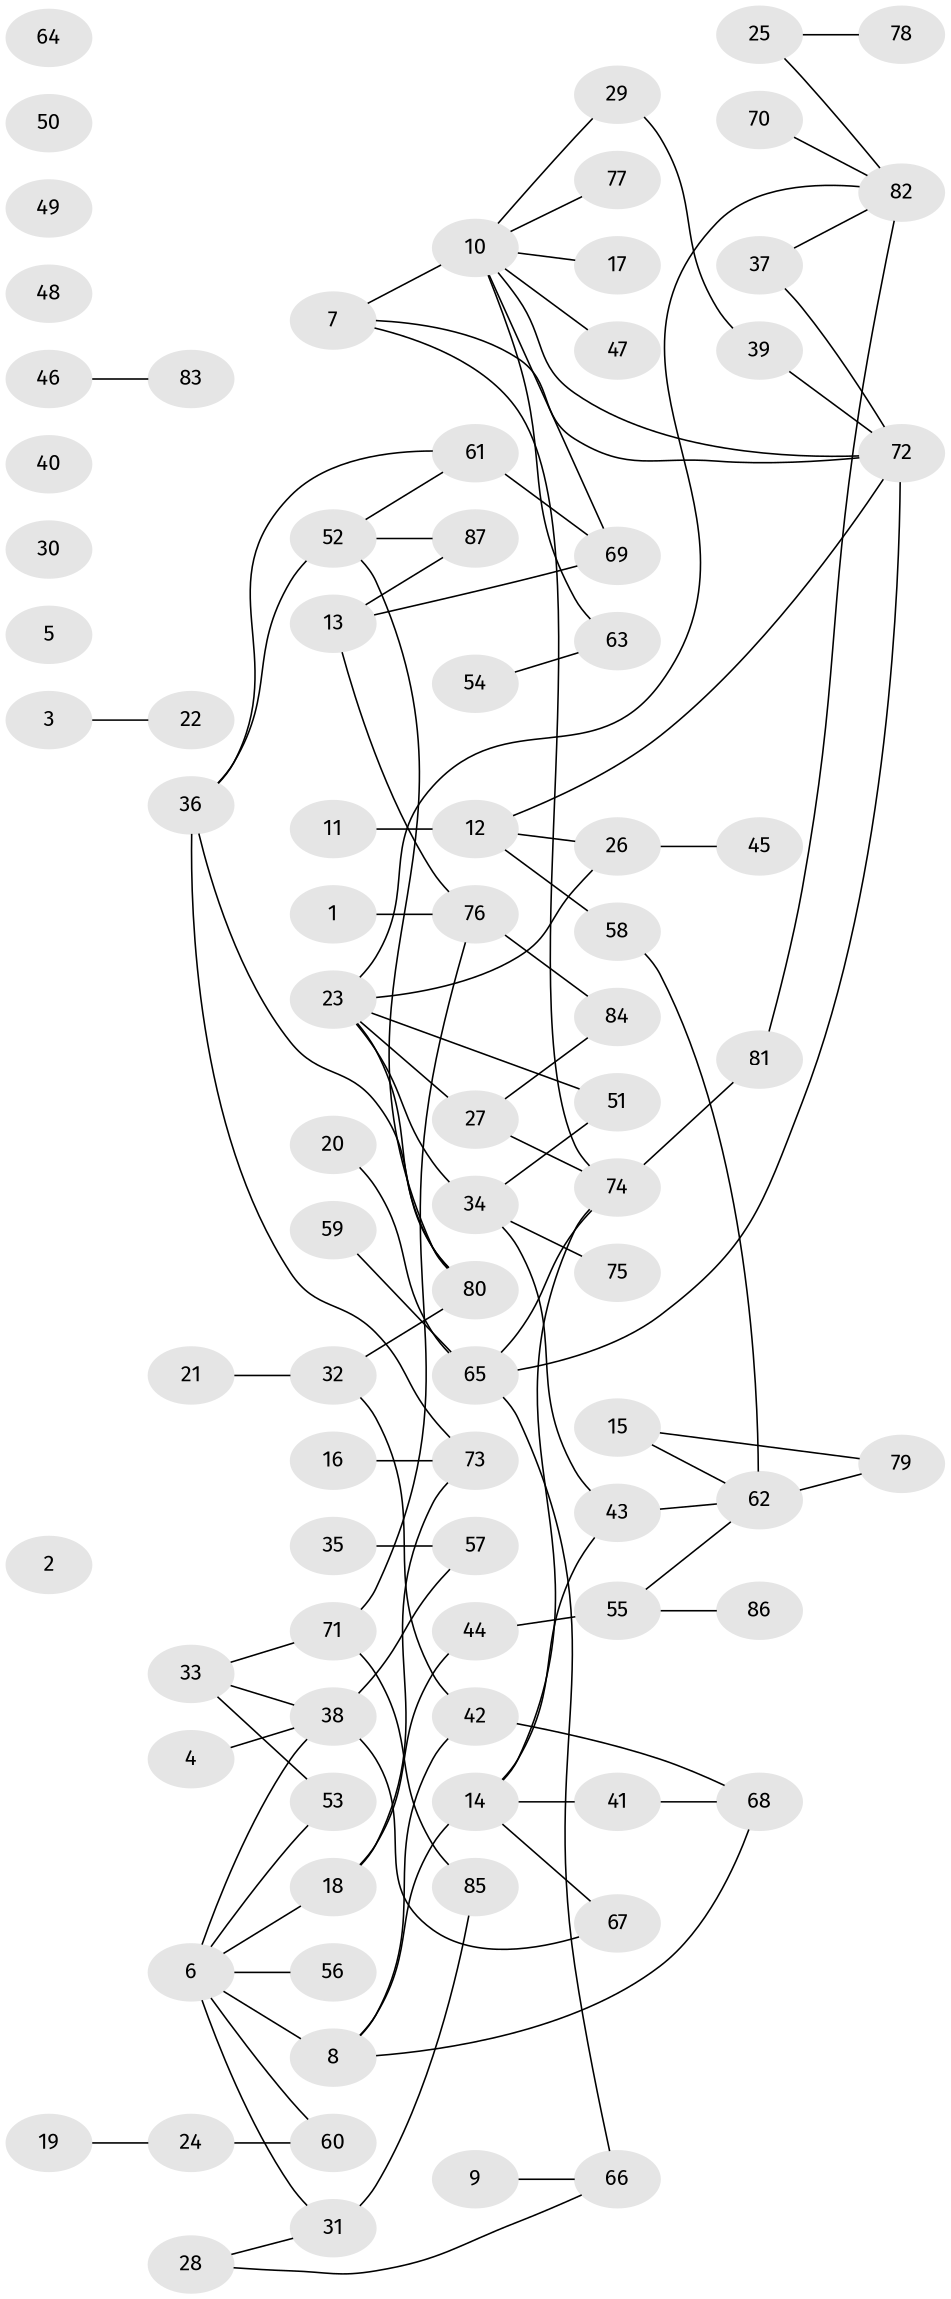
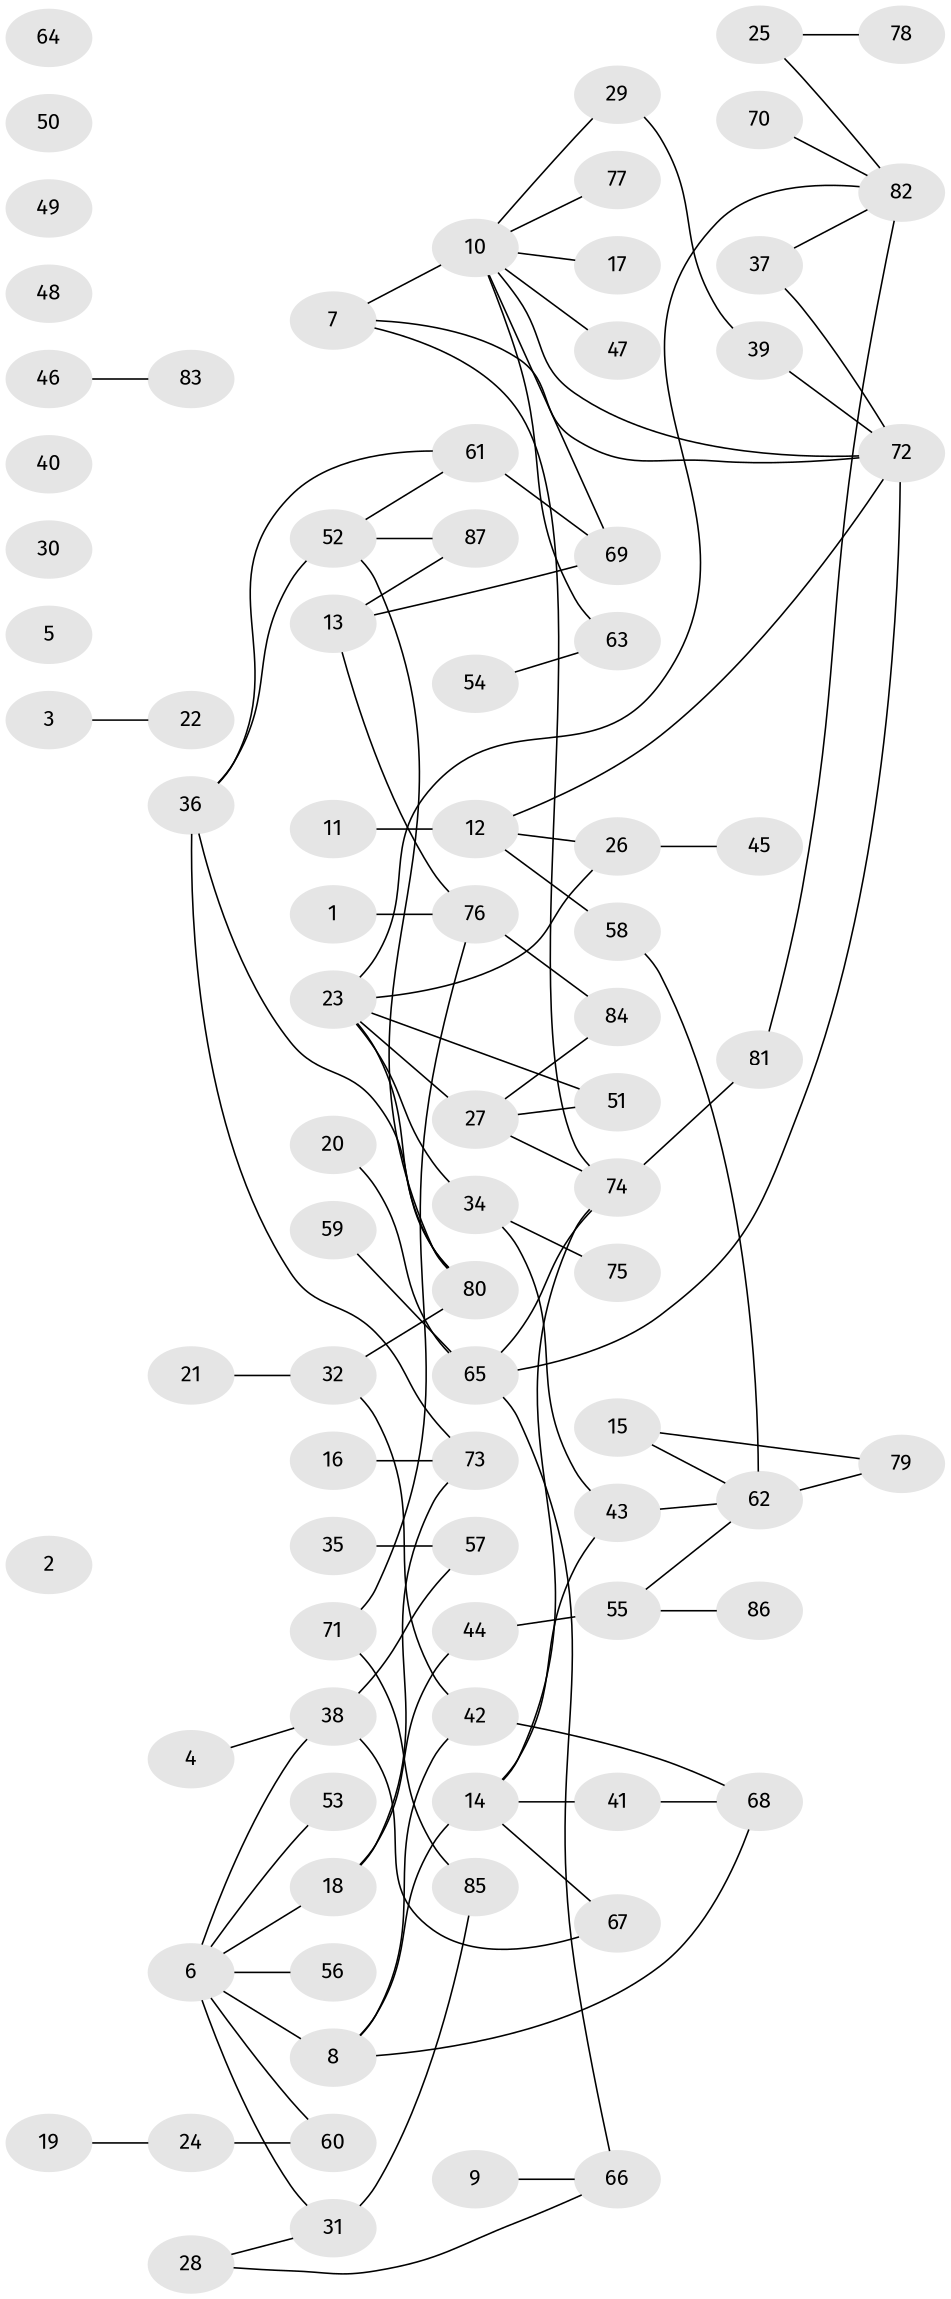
edge "51" -- "34": now "51" -- "27"
node "33": removed
